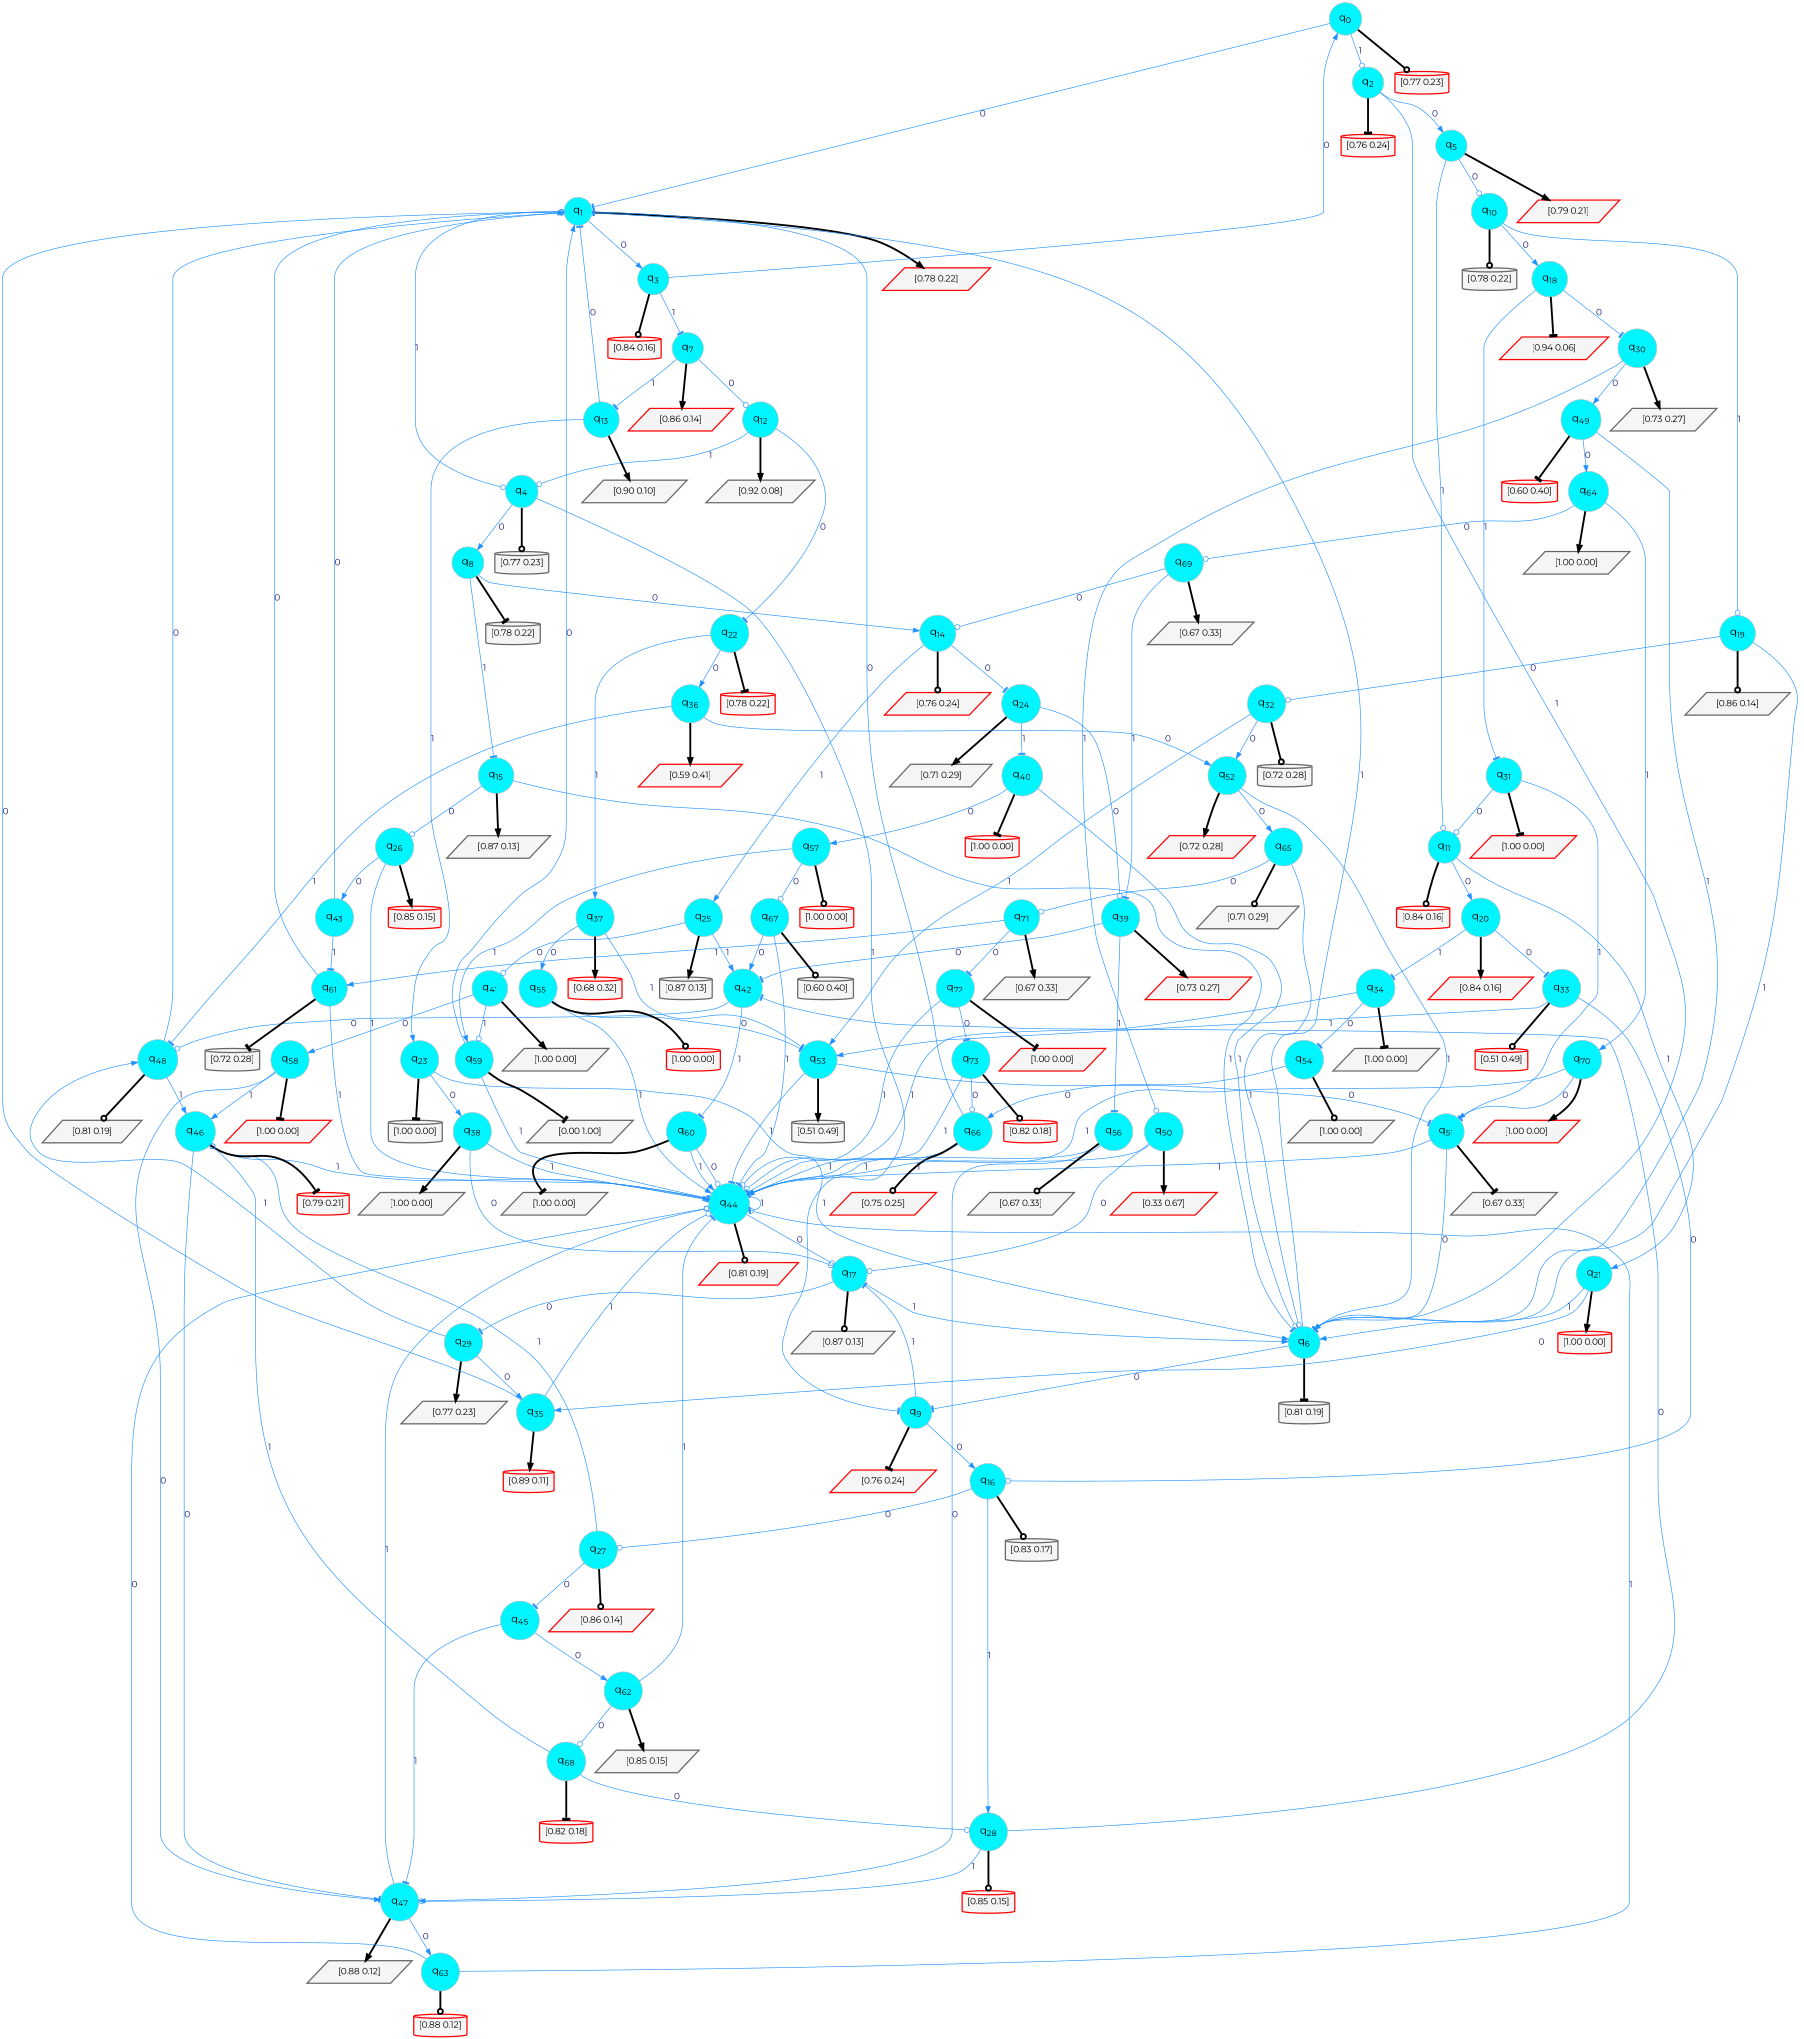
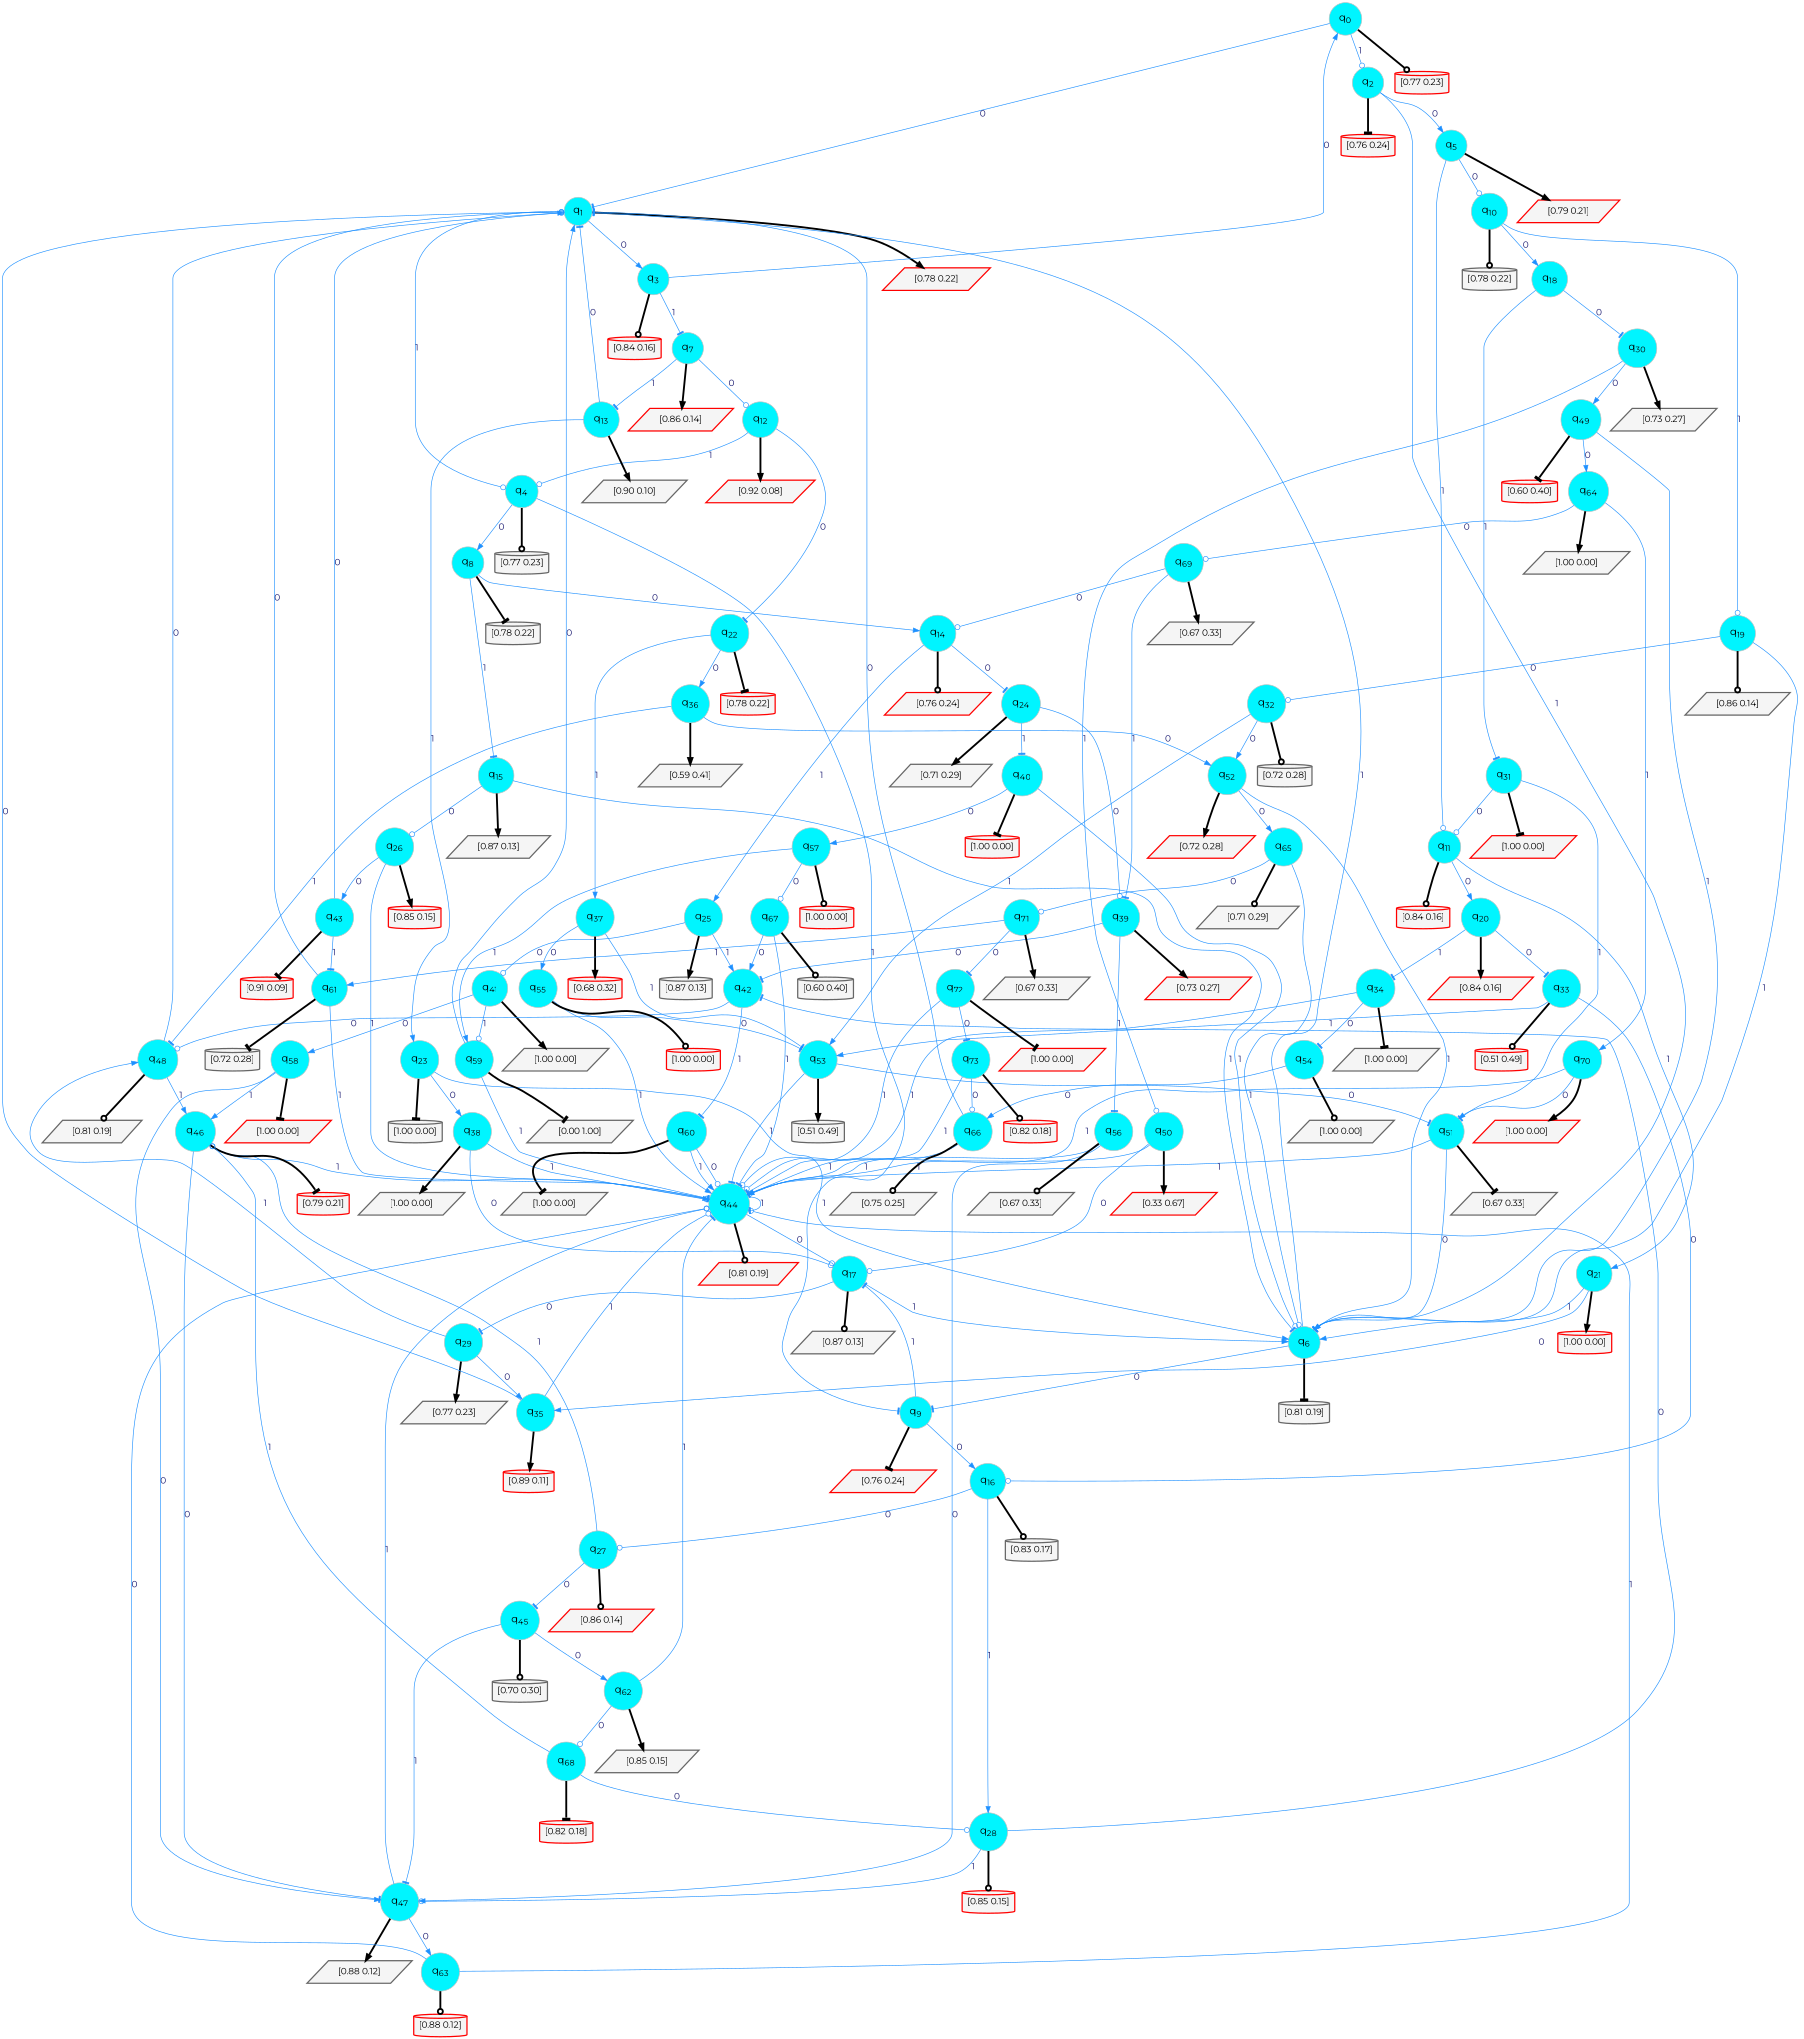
node "[0.94 0.06]": removed
node "[0.92 0.08]": color gray40 -> red
node "[0.59 0.41]": color red -> gray40
node "[0.91 0.09]": added
node "[0.75 0.25]": color red -> gray40
node "[0.70 0.30]": added
